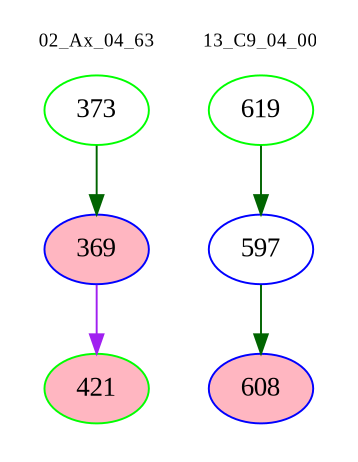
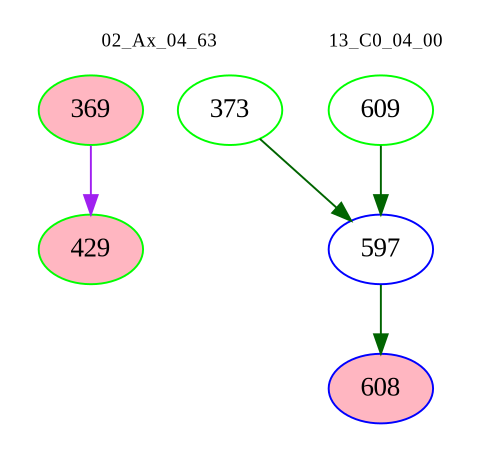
cluster "13_C9_04_00": label "13_C9_04_00" -> "13_C0_04_00"
node "619": label "619" -> "609"
edge "373" -> "369": now "373" -> "597"
node "369": color blue -> green
node "421": label "421" -> "429"
